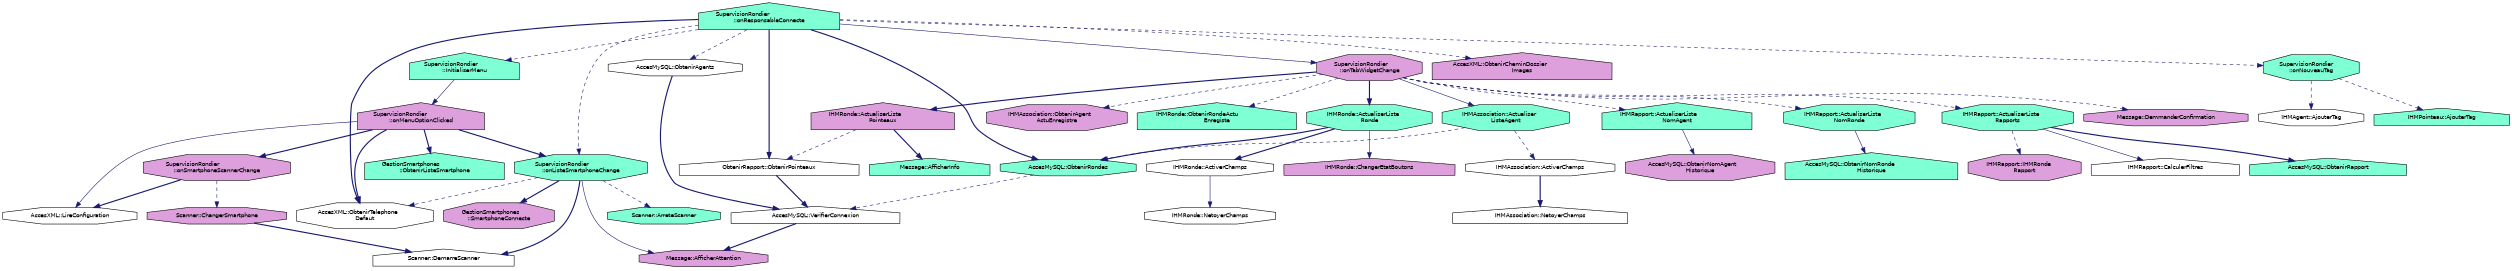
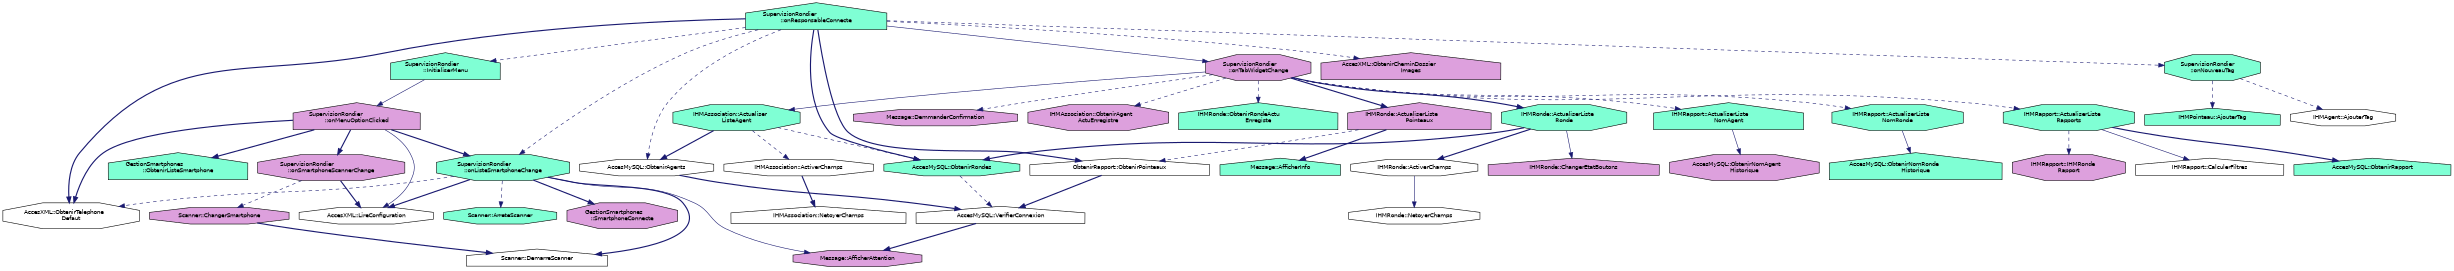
edge "IHMAssociation::Actualiser ListeAgent" -> "AccesMySQL::ObtenirAgents": added
edge "SupervisionRondier ::onListeSmartphoneChange" -> "AccesXML::LireConfiguration": added
